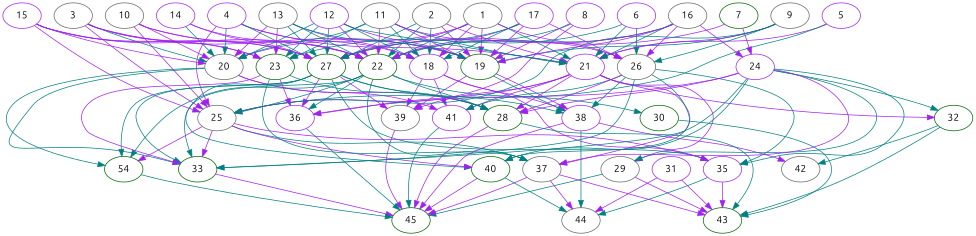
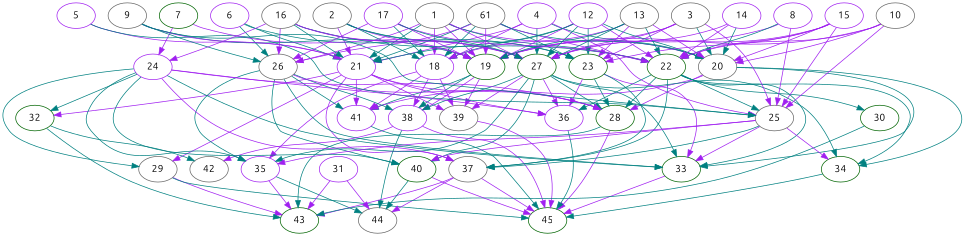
node "11": label "11" -> "61"
edge "2" -> "22": now "2" -> "23"
edge "19" -> "41": added
node "54": label "54" -> "34"
